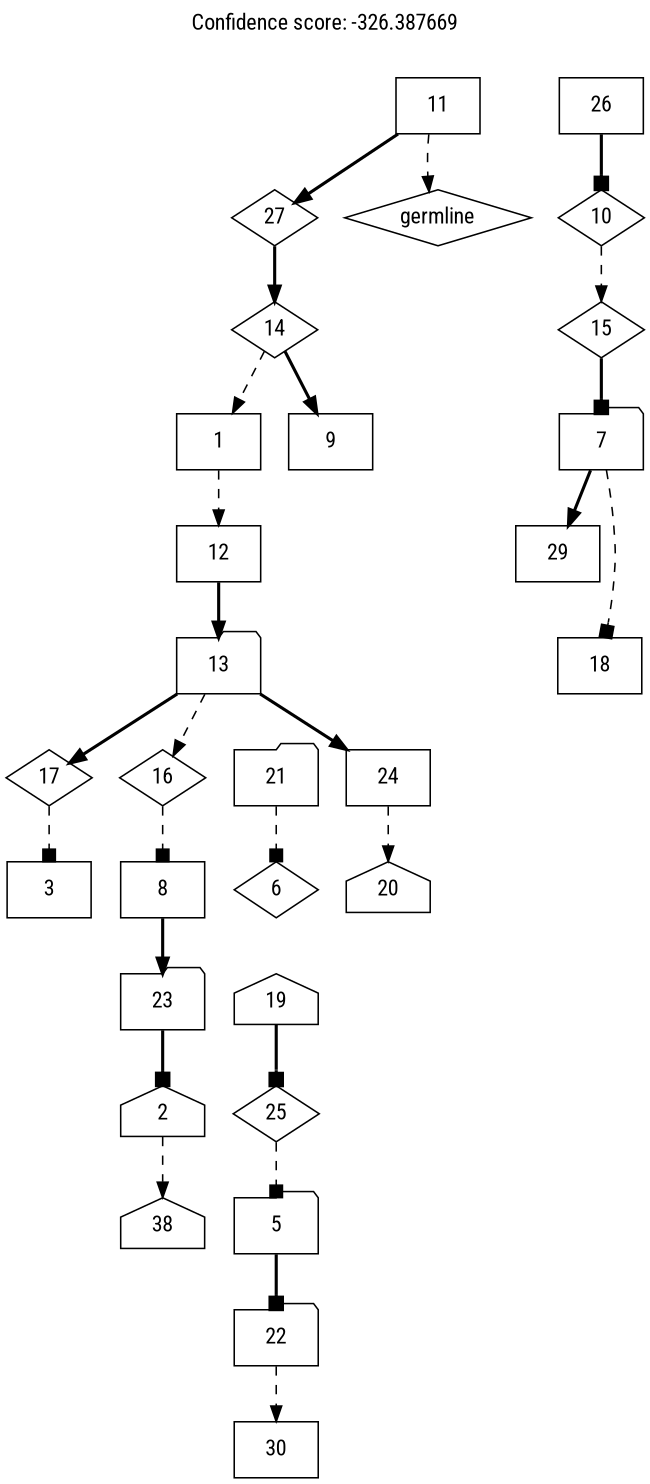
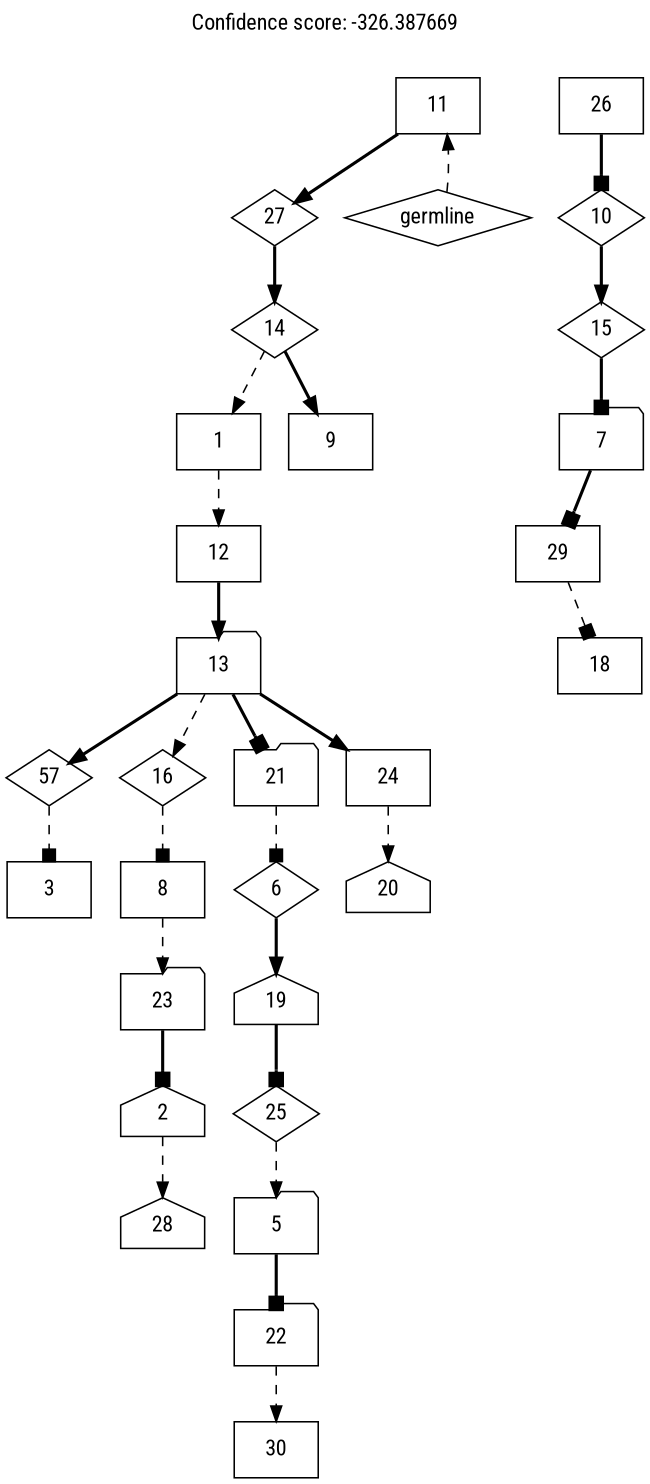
edge "11" -> "germline": reversed
edge "10" -> "15": style dashed -> bold
edge "7" -> "29": arrowhead normal -> box
edge "7" -> "18": now "29" -> "18"
edge "13" -> "21": added
node "17": label "17" -> "57"
edge "8" -> "23": style bold -> dashed
edge "6" -> "19": added
edge "25" -> "5": arrowhead box -> normal
node "38": label "38" -> "28"
